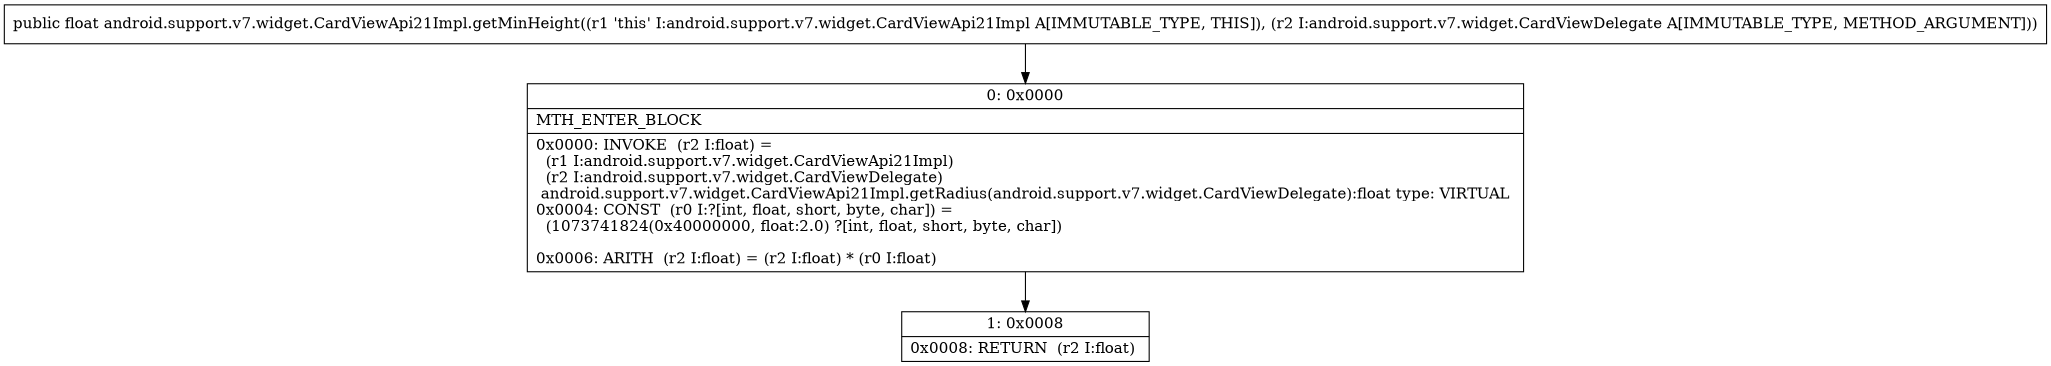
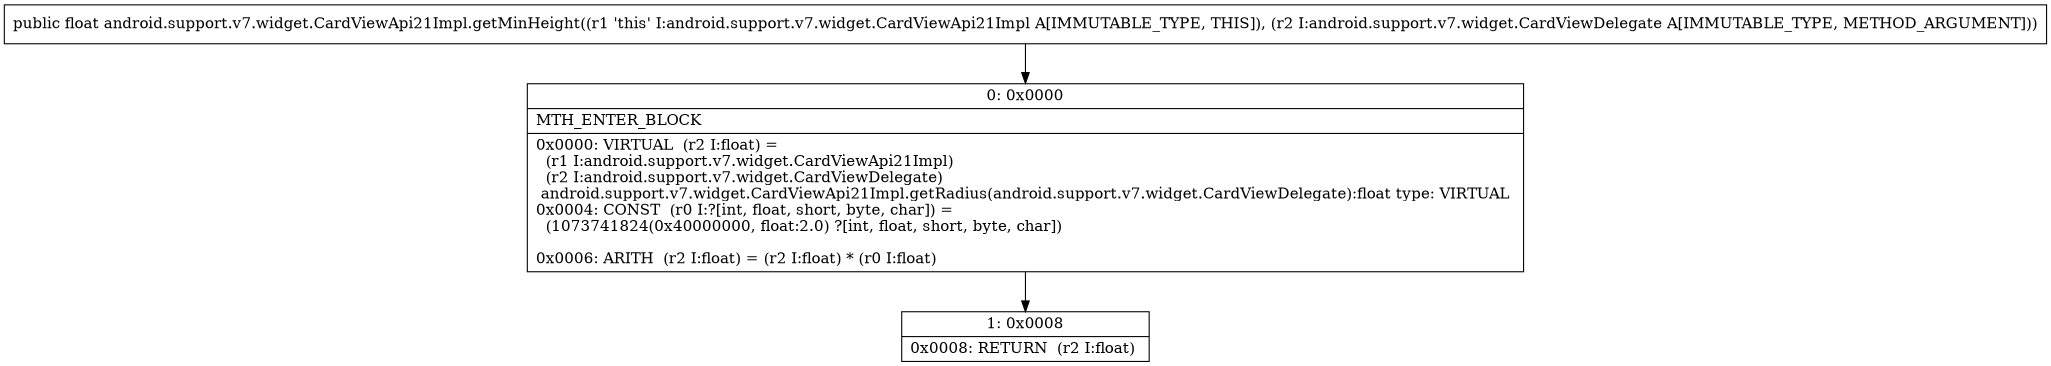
node "0: 0x0000": text "0x0000: INVOKE  (r2 I:float) =" -> "0x0000: VIRTUAL  (r2 I:float) ="
